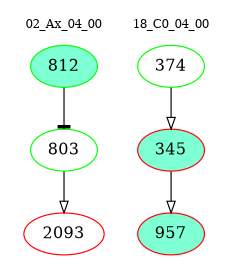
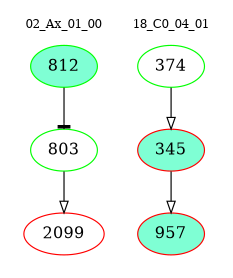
cluster "02_Ax_04_00": label "02_Ax_04_00" -> "02_Ax_01_00"
cluster "18_C0_04_00": label "18_C0_04_00" -> "18_C0_04_01"
node "2093": label "2093" -> "2099"
